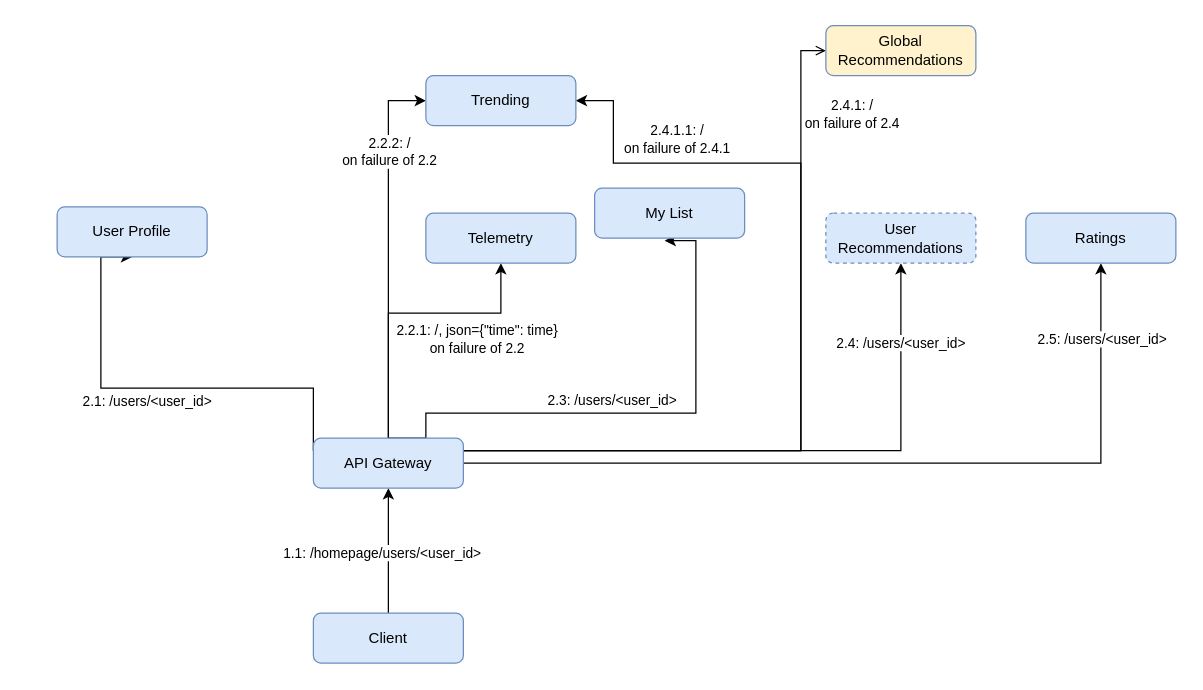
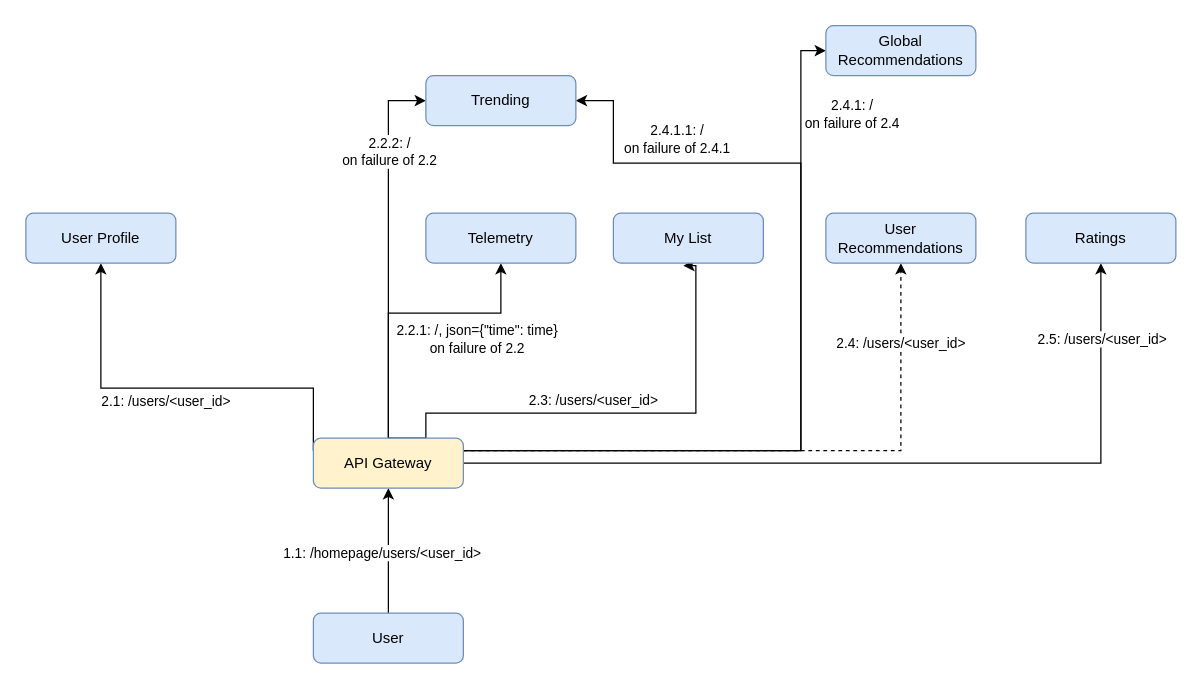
edge "API Gateway" -> "Global Recommendations": arrowhead open -> classic
node "Global Recommendations": fillcolor #fff2cc -> #dae8fc
node "My List": moved (669, 213) -> (688, 238)
node "User Profile": moved (132, 232) -> (101, 238)
node "User Recommendations": style dashed -> solid
edge "API Gateway" -> "User Recommendations": style solid -> dashed
node "API Gateway": fillcolor #dae8fc -> #fff2cc
node "Client": label "Client" -> "User"
